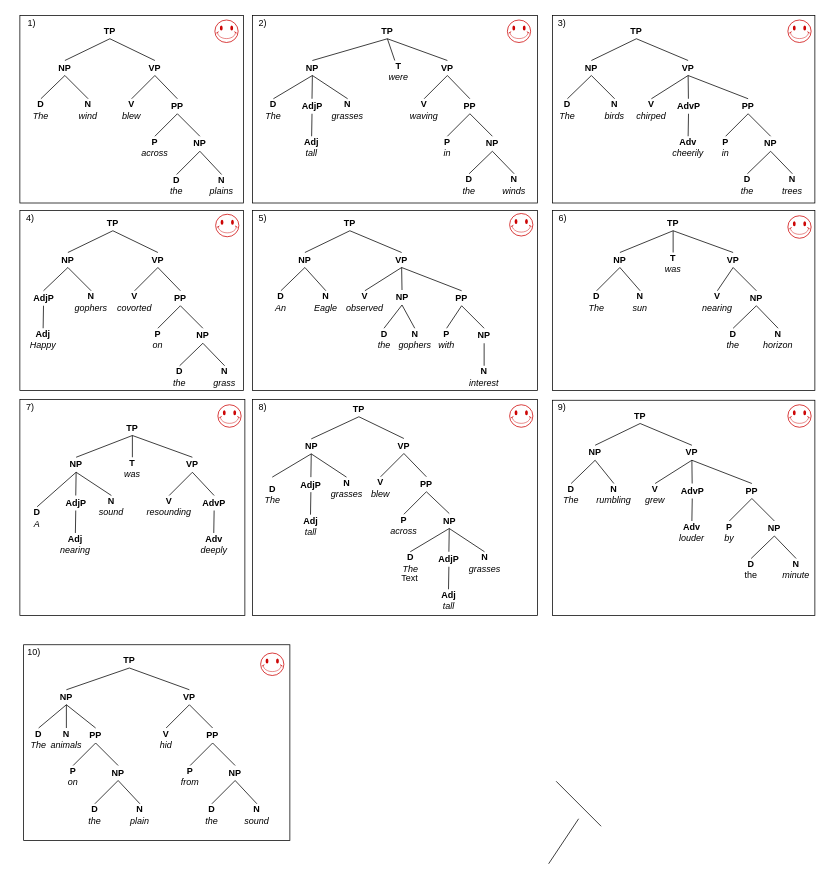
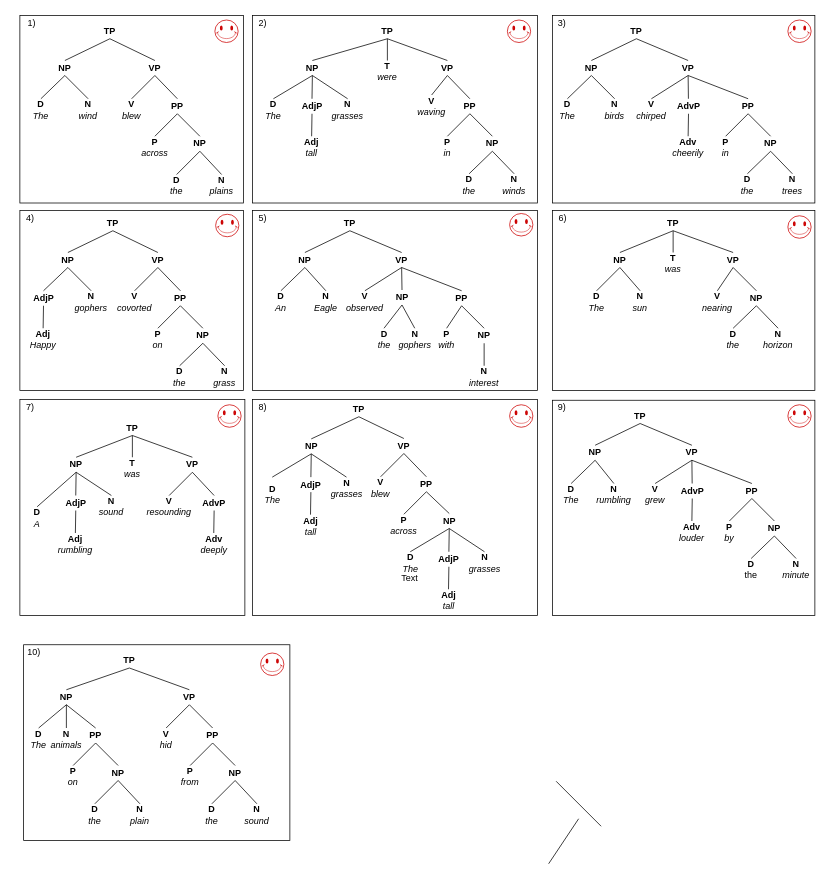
node "T were": moved (399, 72) -> (387, 72)
node "V waving": moved (424, 110) -> (432, 106)
node "Adj nearing": label "Adj nearing" -> "Adj rumbling"
